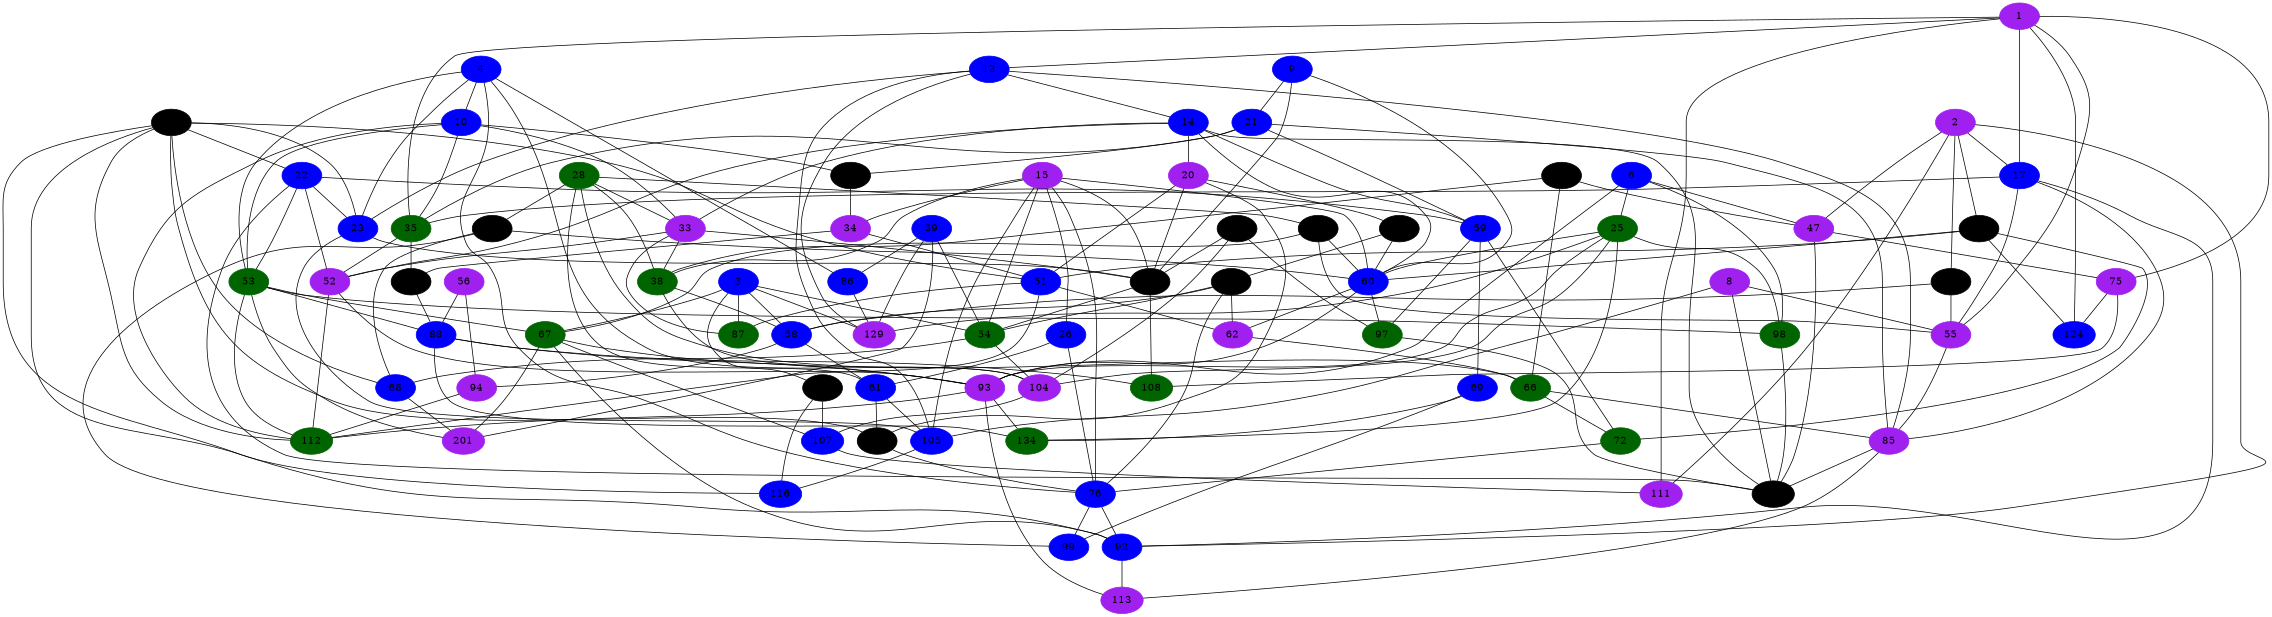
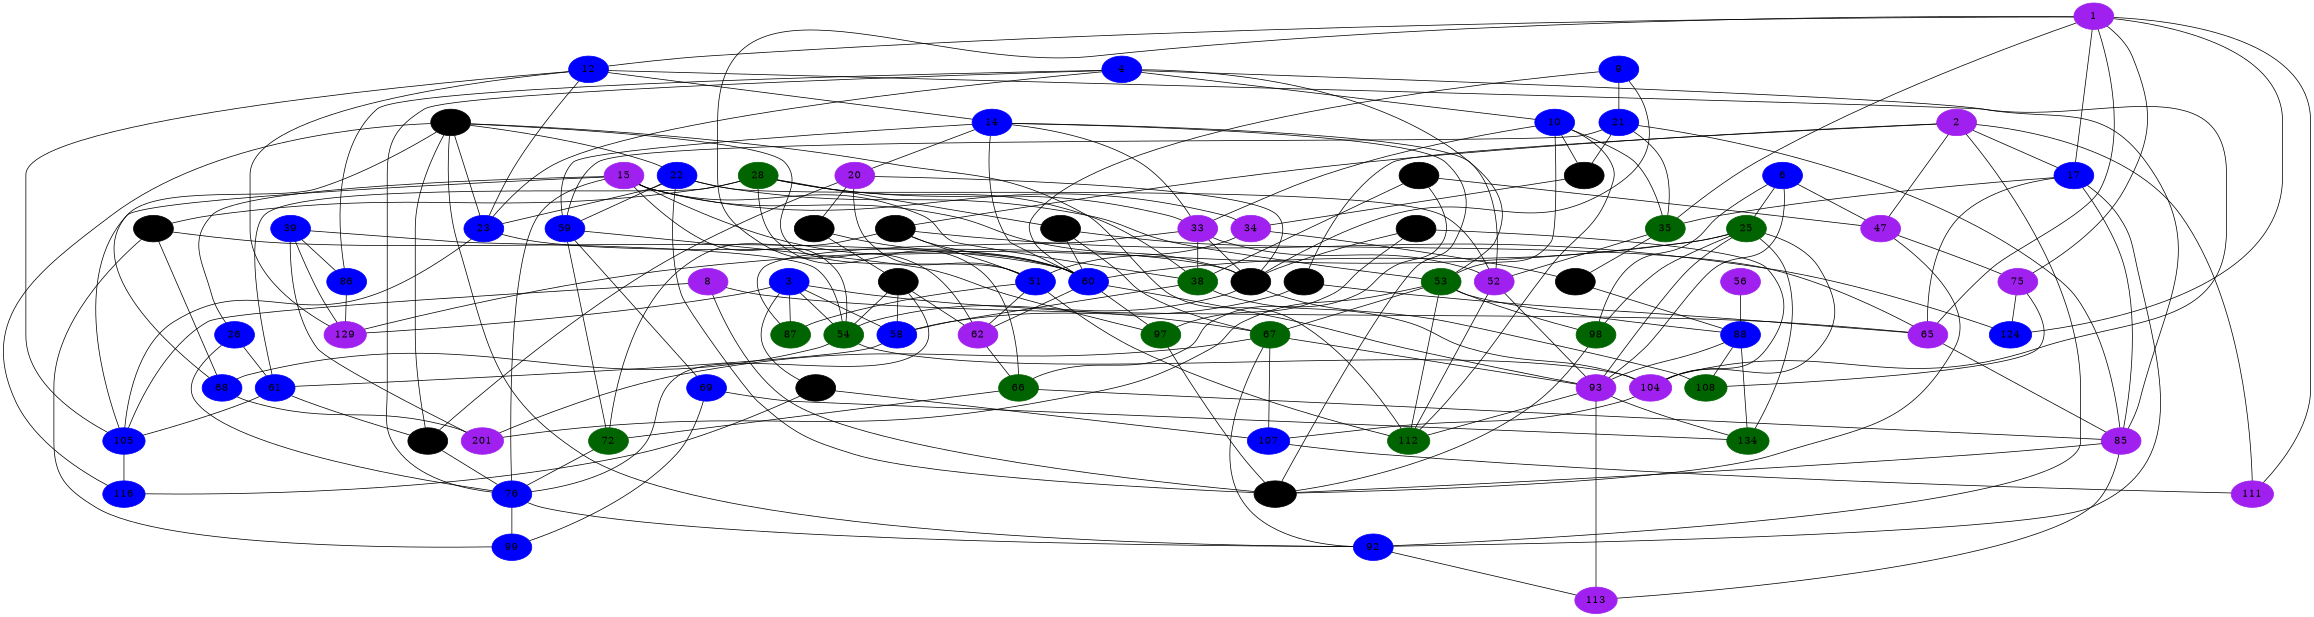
edge "1" -- "62": added
node "55": label "55" -> "65"
node "94": removed
